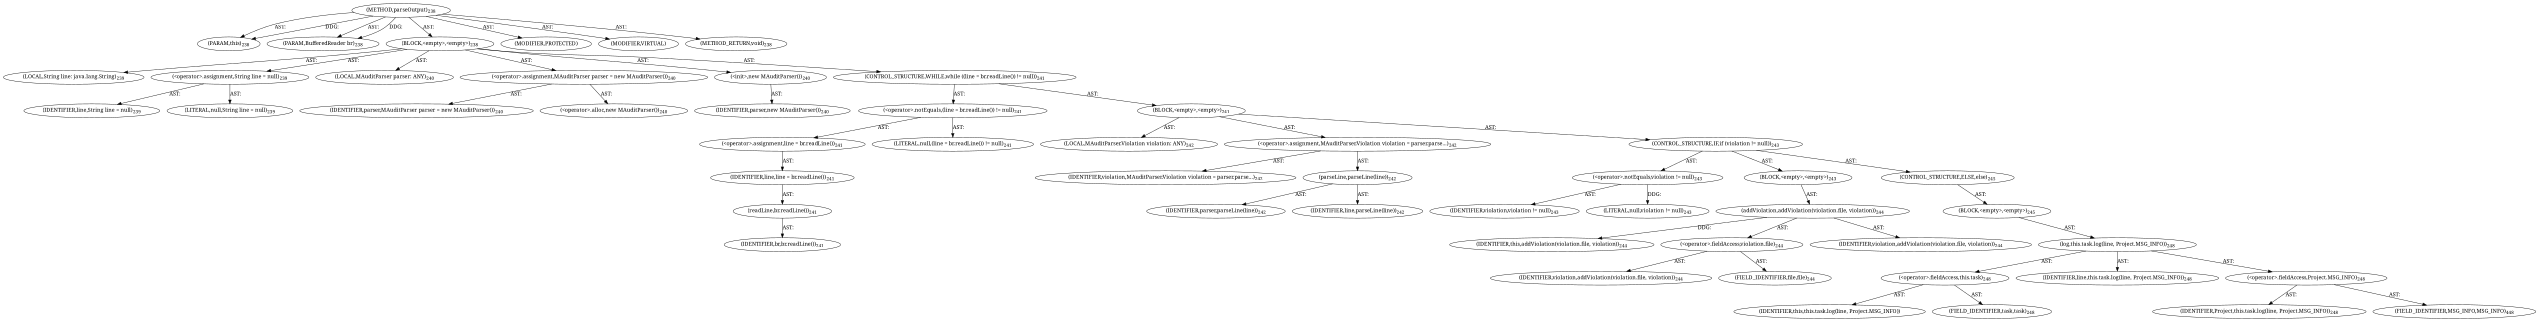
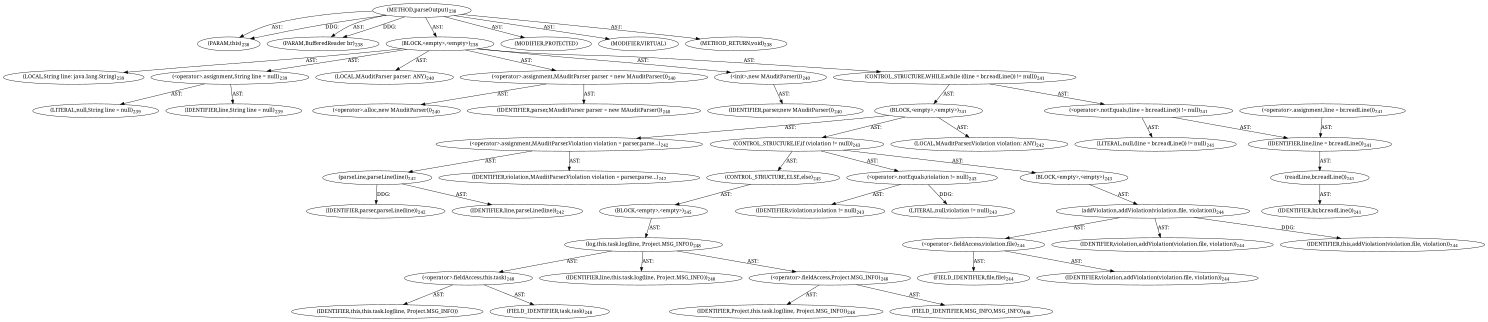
edge "(<operator>.notEquals,(line = br.readLine()) != null)" -> "(<operator>.assignment,line = br.readLine())": now "(<operator>.notEquals,(line = br.readLine()) != null)" -> "(IDENTIFIER,line,line = br.readLine())"
edge "(parseLine,parseLine(line))" -> "(IDENTIFIER,parser,parseLine(line))": label "AST: " -> "DDG: "
